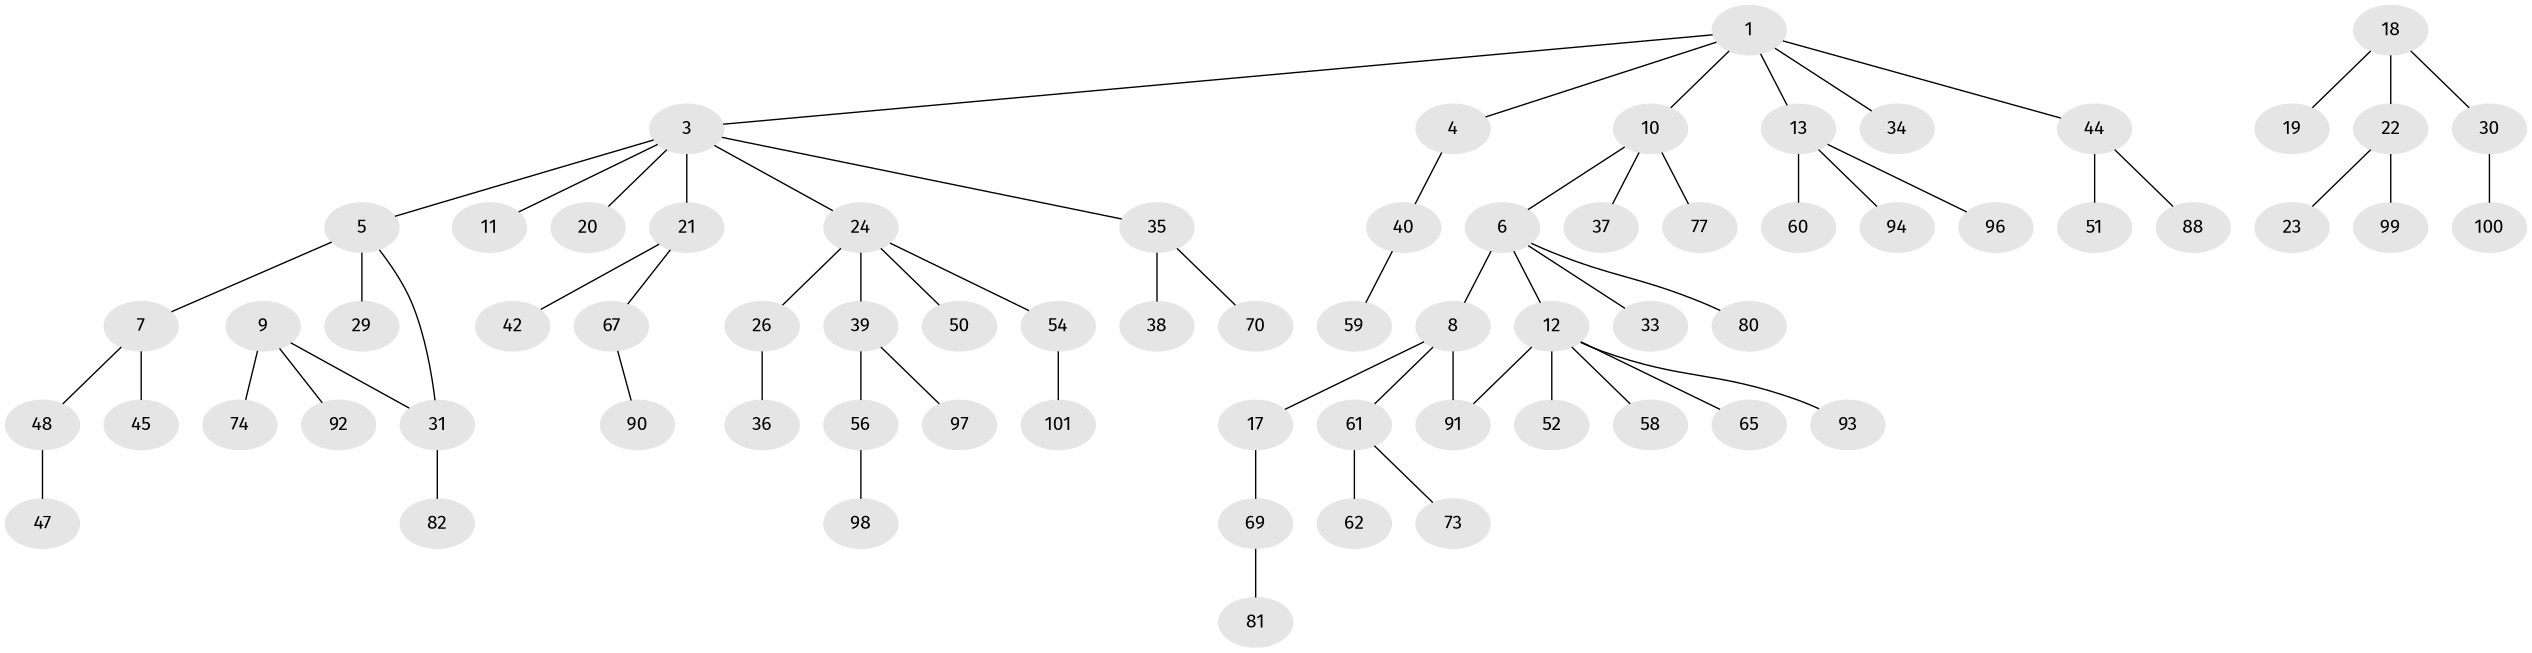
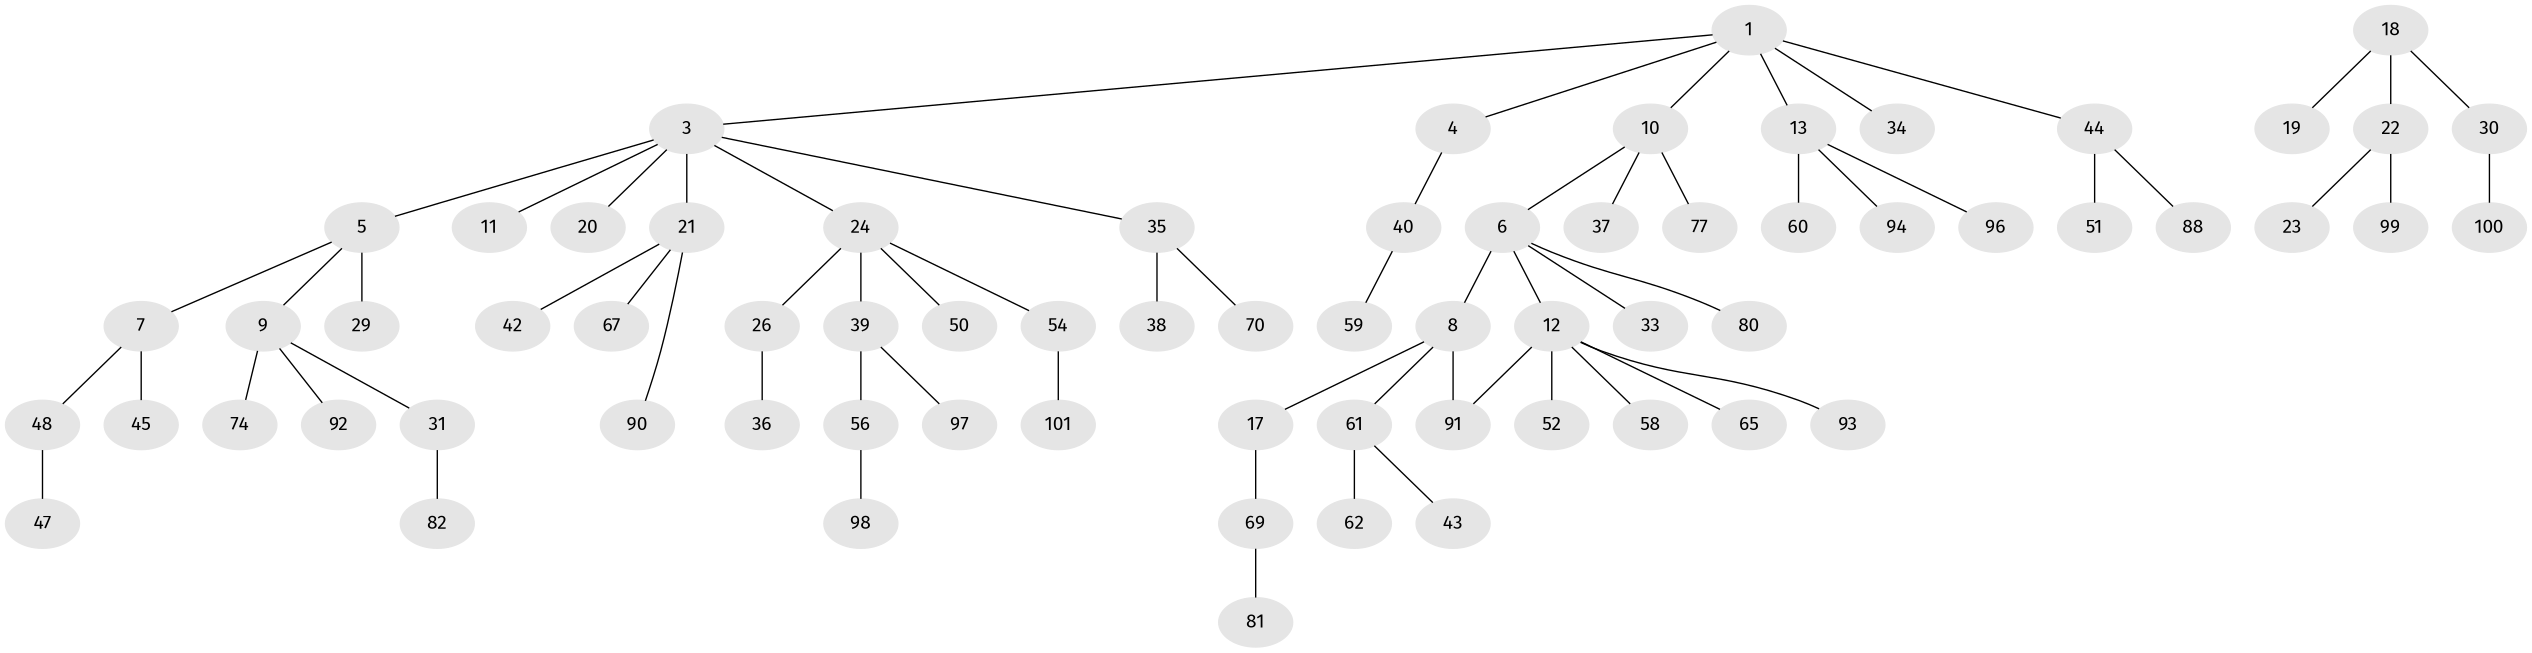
edge "5" -- "31": now "5" -- "9"
edge "67" -- "90": now "21" -- "90"
node "73": label "73" -> "43"
